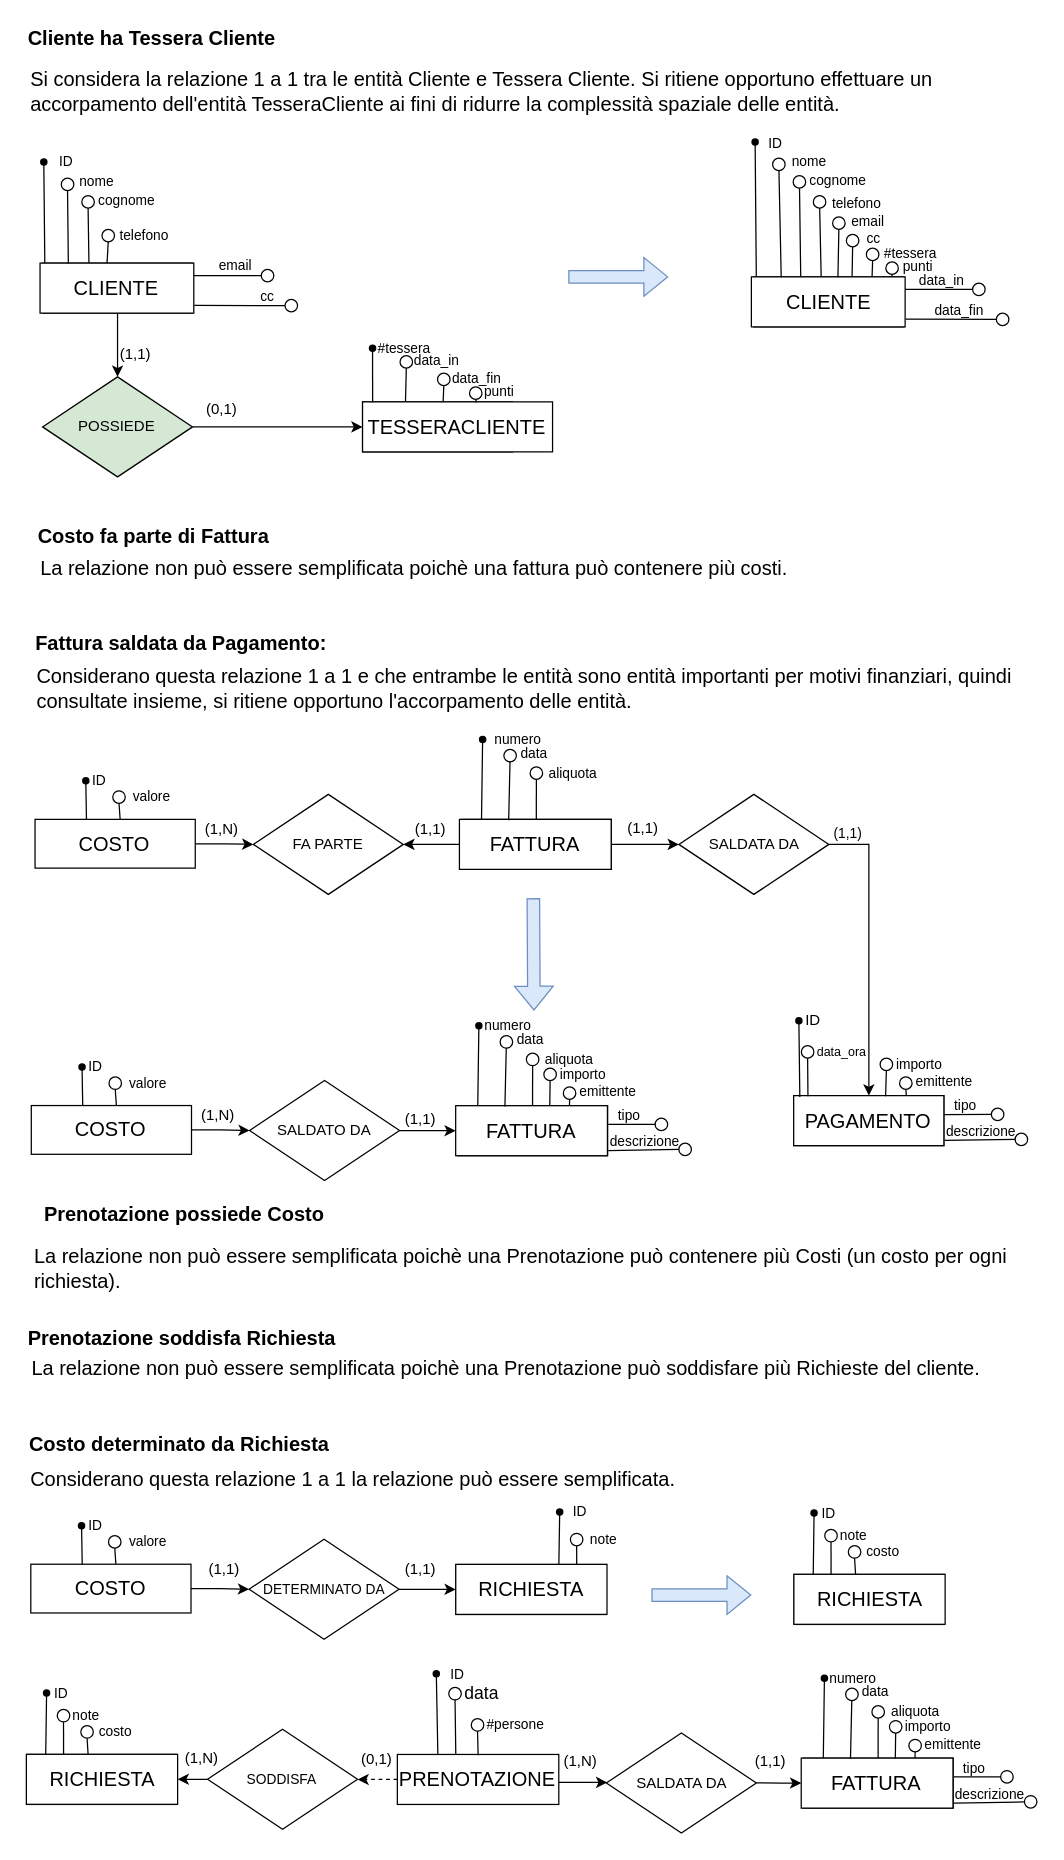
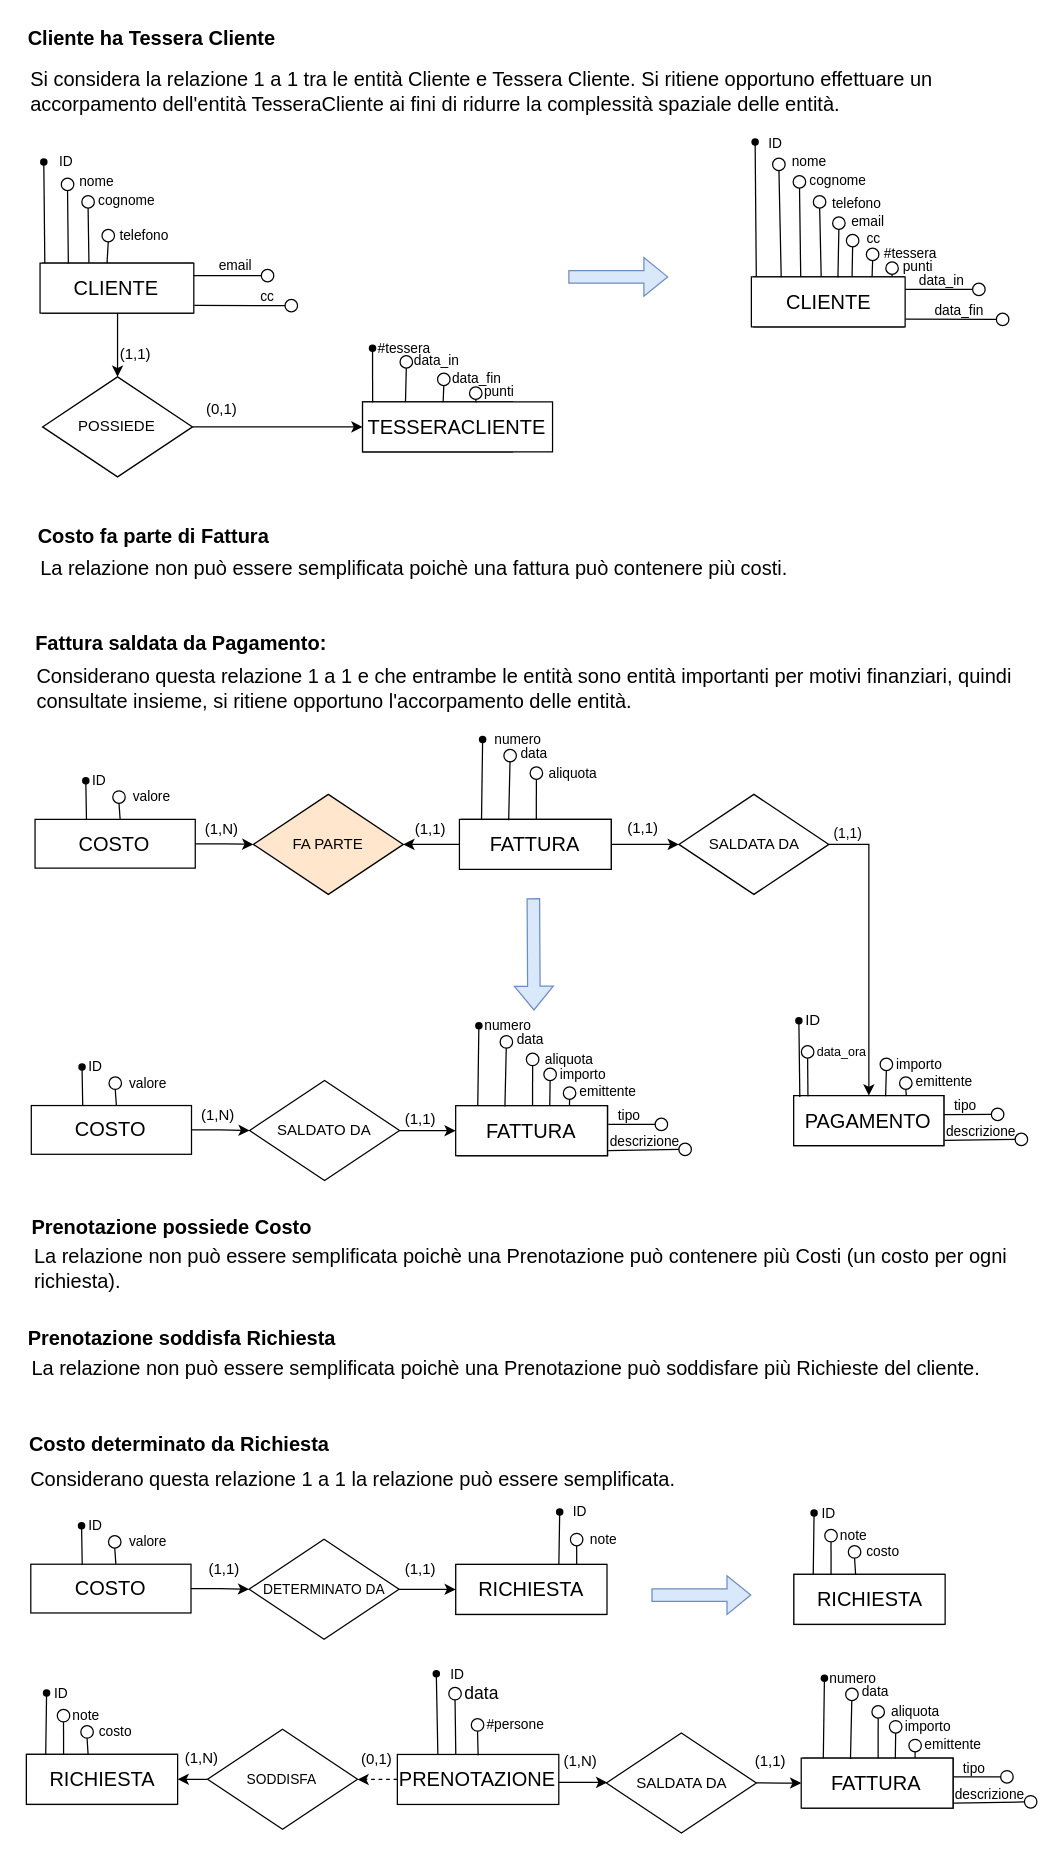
node "POSSIEDE": fillcolor #d5e8d4 -> #ffffff
node "FA PARTE": fillcolor #ffffff -> #ffe6cc
node "Prenotazione possiede Costo": moved (442, 1214) -> (430, 1227)
